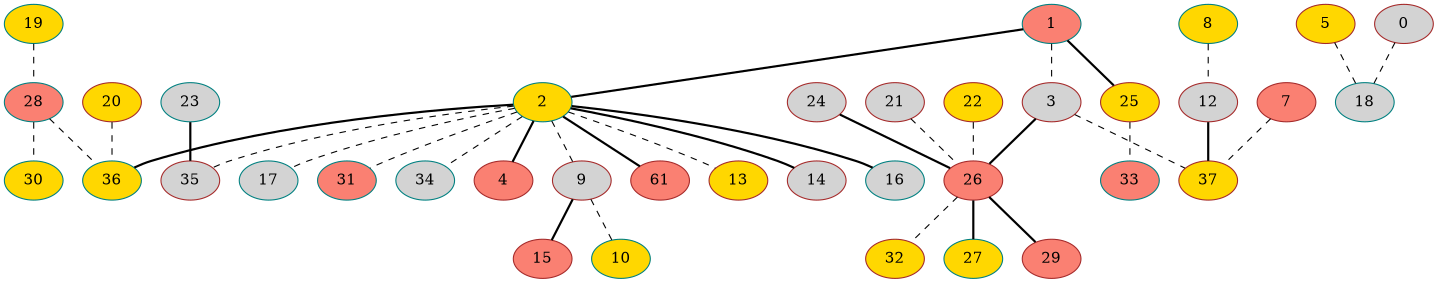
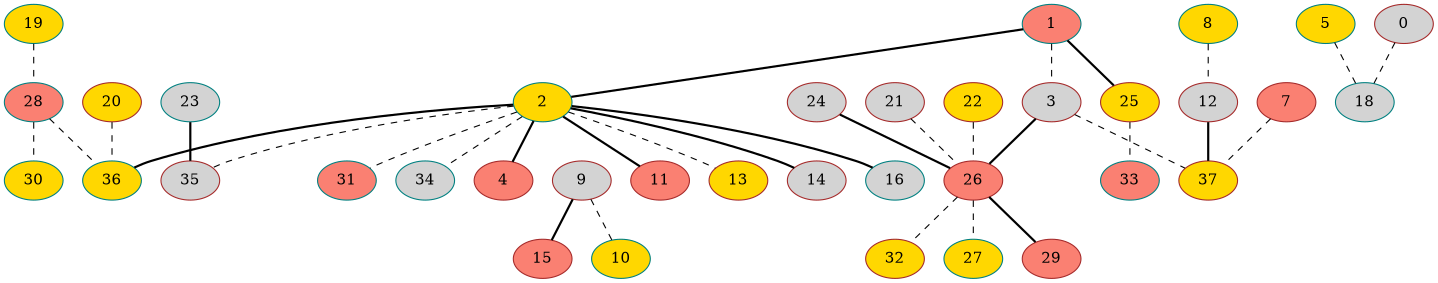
node "5": color brown -> teal
edge "2" -- "9": removed
node "17": removed
node "61": label "61" -> "11"
edge "26" -- "27": style bold -> dashed
